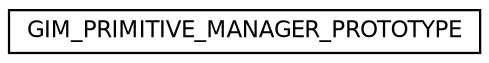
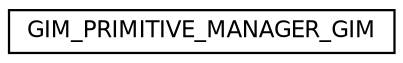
node "GIM_PRIMITIVE_MANAGER_PROTOTYPE": label "GIM_PRIMITIVE_MANAGER_PROTOTYPE" -> "GIM_PRIMITIVE_MANAGER_GIM"
